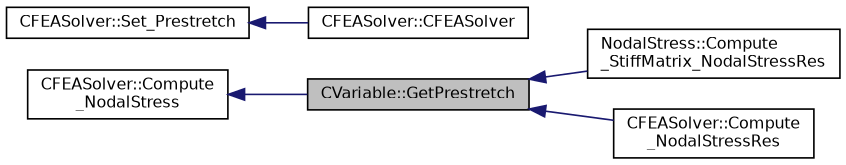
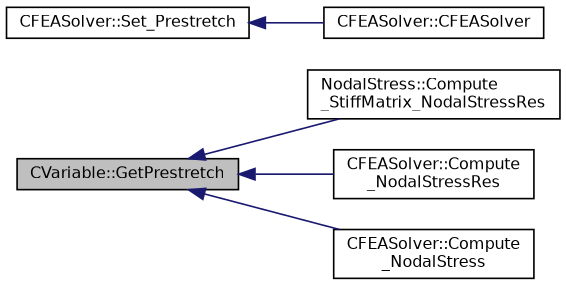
edge "CVariable::GetPrestretch" -> "CFEASolver::Compute _NodalStress": reversed
